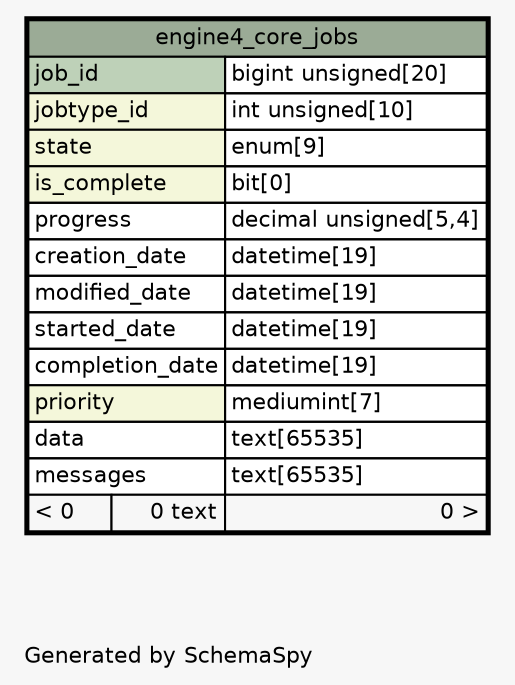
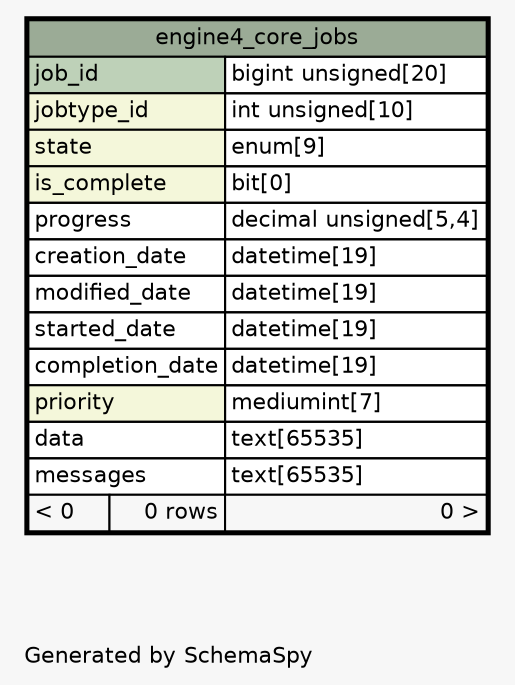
node "engine4_core_jobs": text "0 text" -> "0 rows"
